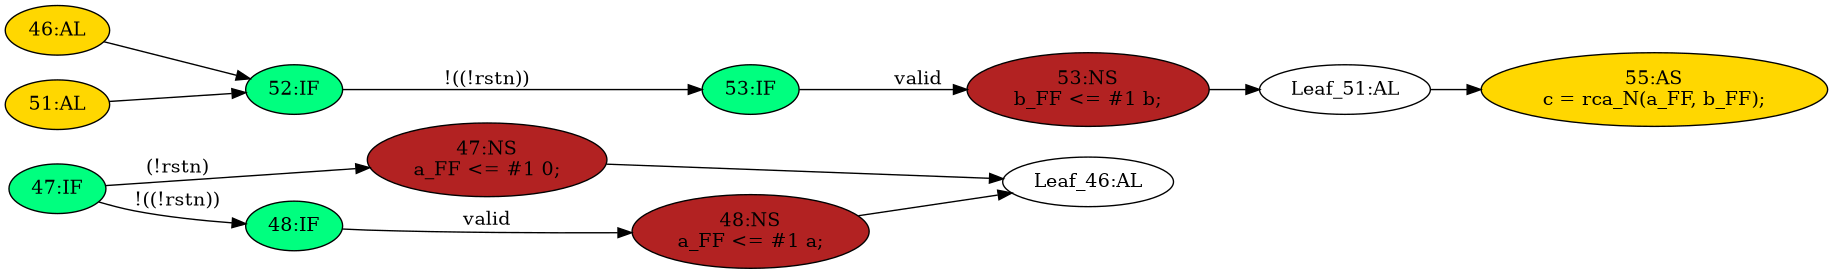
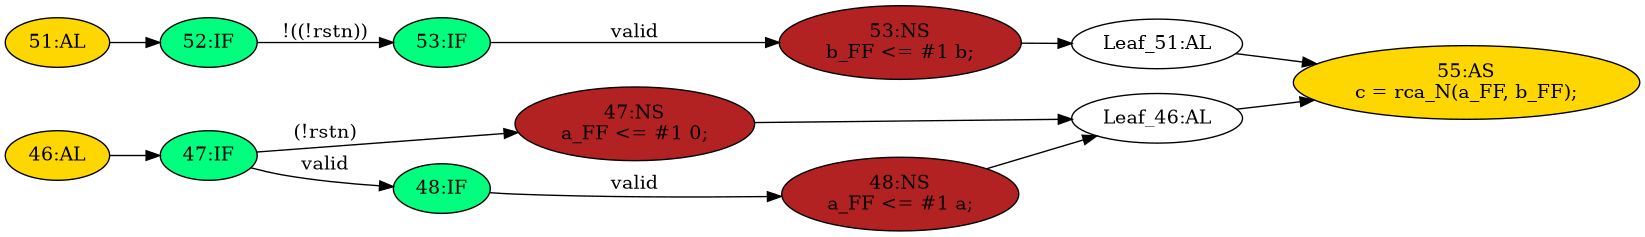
edge "46:AL" -> "52:IF": now "46:AL" -> "47:IF"
edge "Leaf_46:AL" -> "55:AS c = rca_N(a_FF, b_FF);": added
edge "47:IF" -> "48:IF": label "!((!rstn))" -> "valid"
